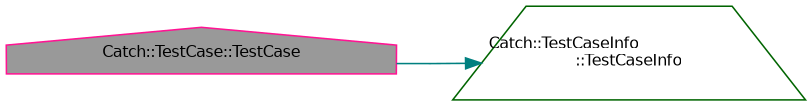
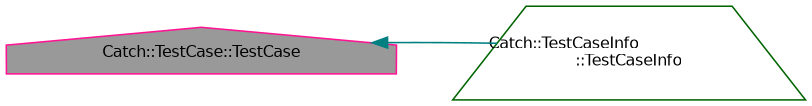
edge "Catch::TestCase::TestCase" -> "Catch::TestCaseInfo ::TestCaseInfo": reversed
